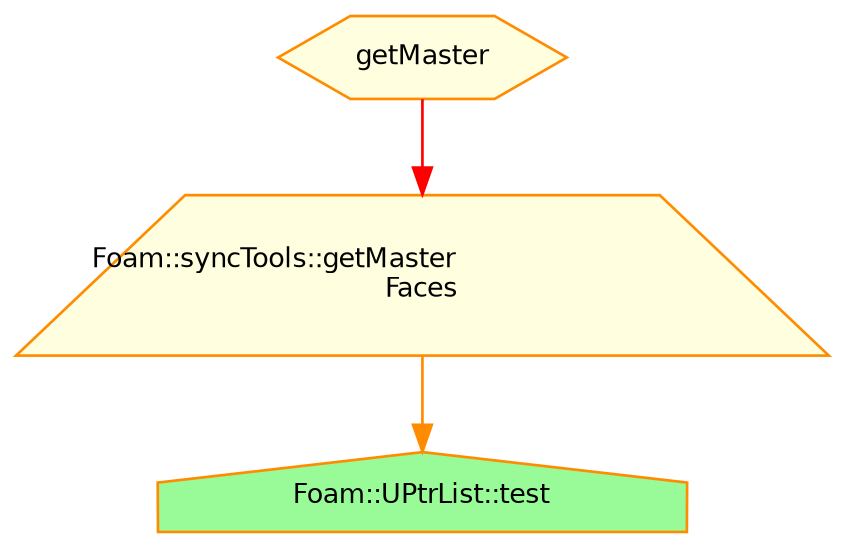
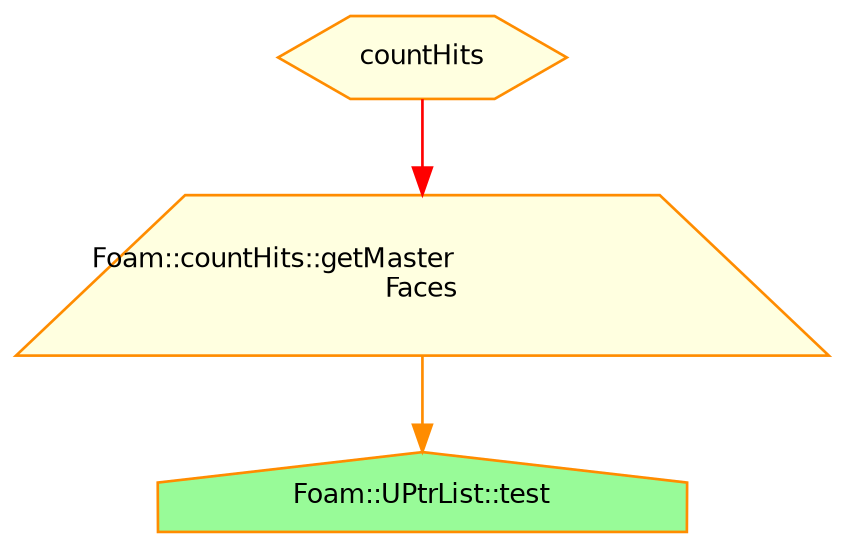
node "getMaster": label "getMaster" -> "countHits"
node "Foam::syncTools::getMaster Faces": label "Foam::syncTools::getMaster Faces" -> "Foam::countHits::getMaster Faces"
